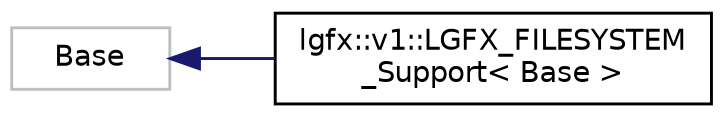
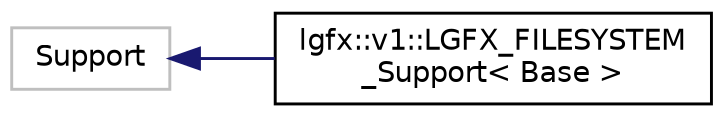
node "Base": label "Base" -> "Support"
